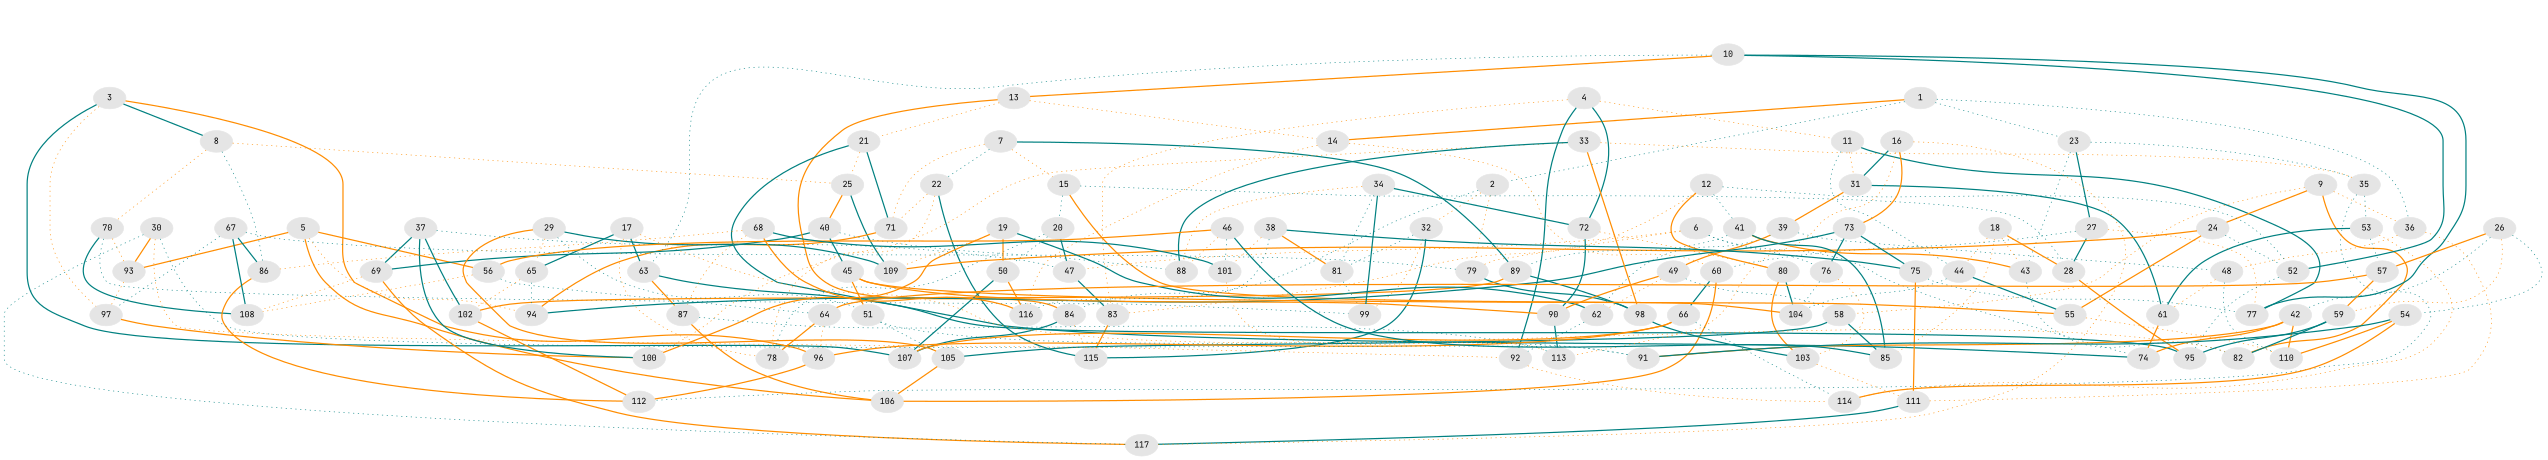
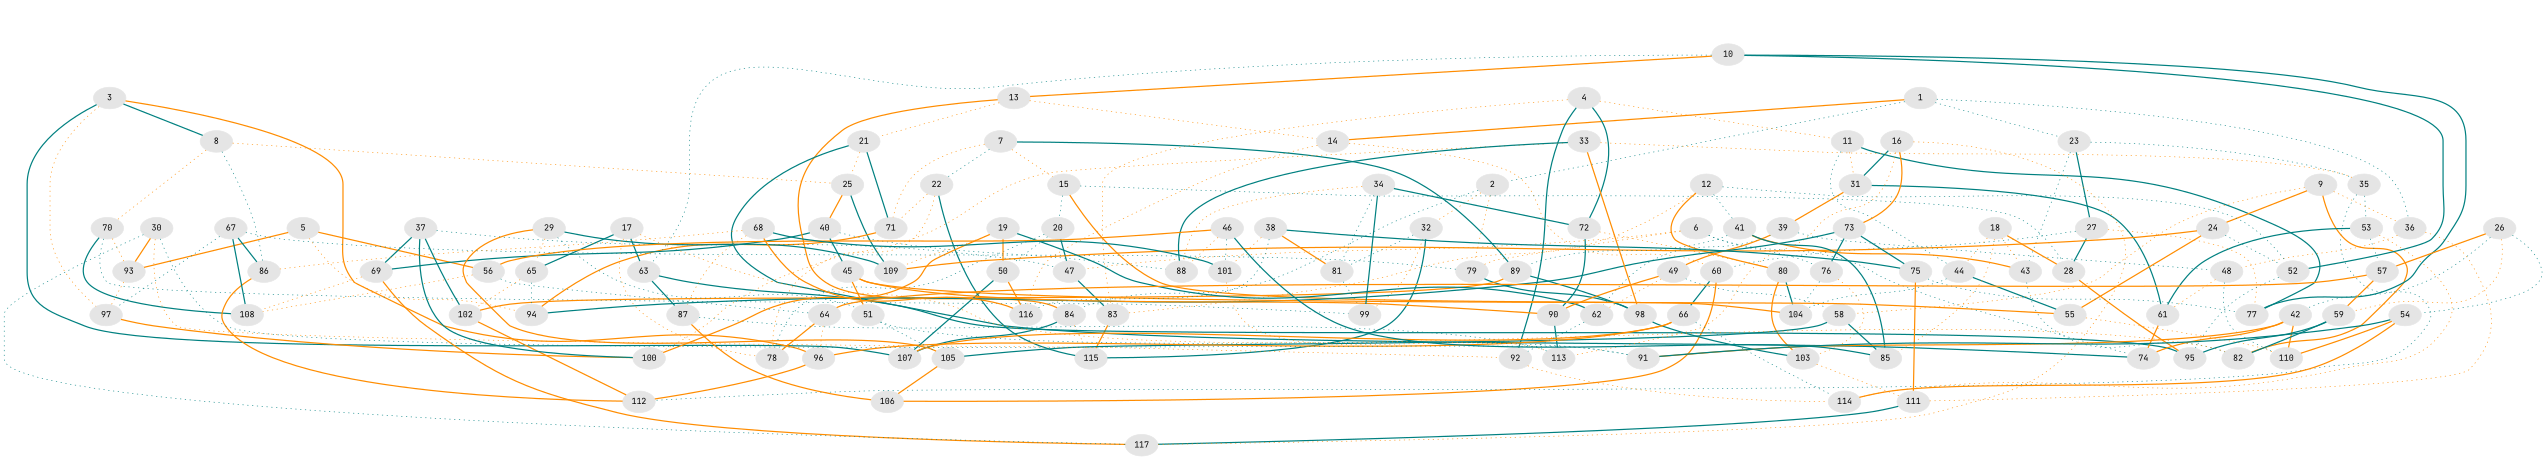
edge "63" -- "87": color darkorange -> teal
edge "5" -- "106": removed
